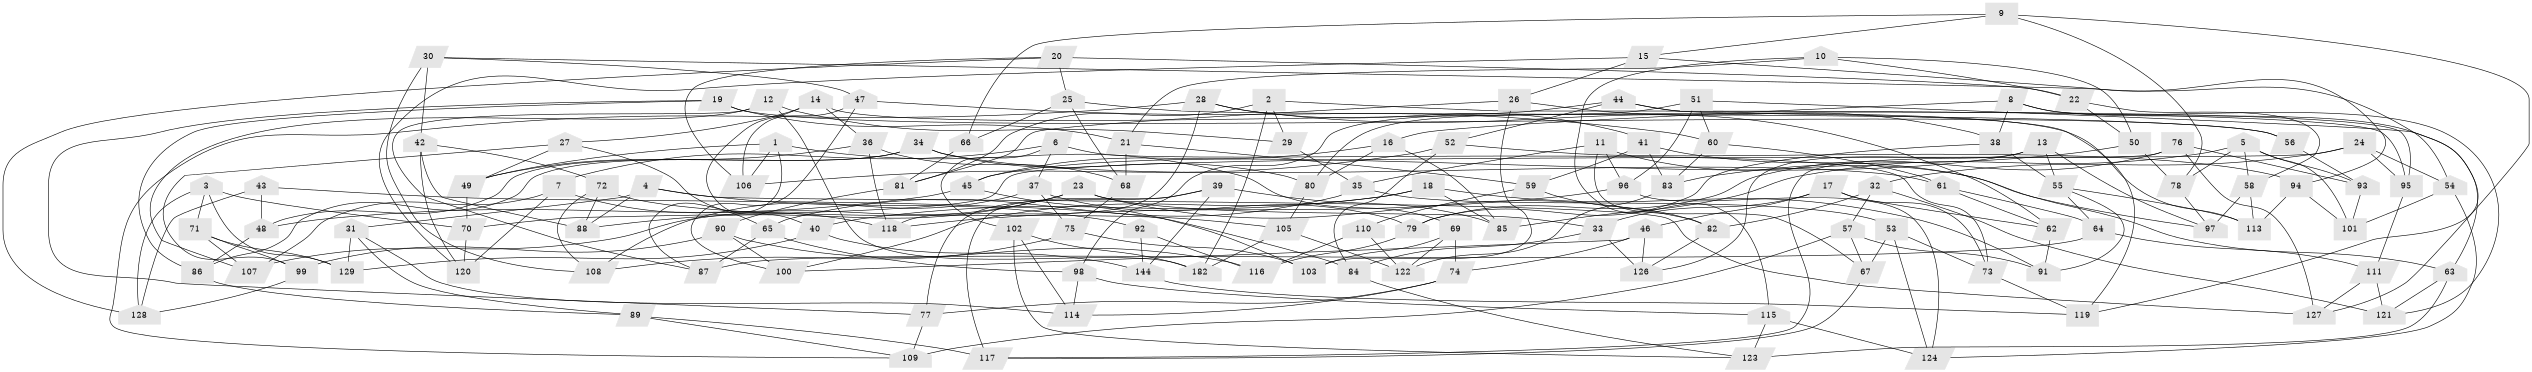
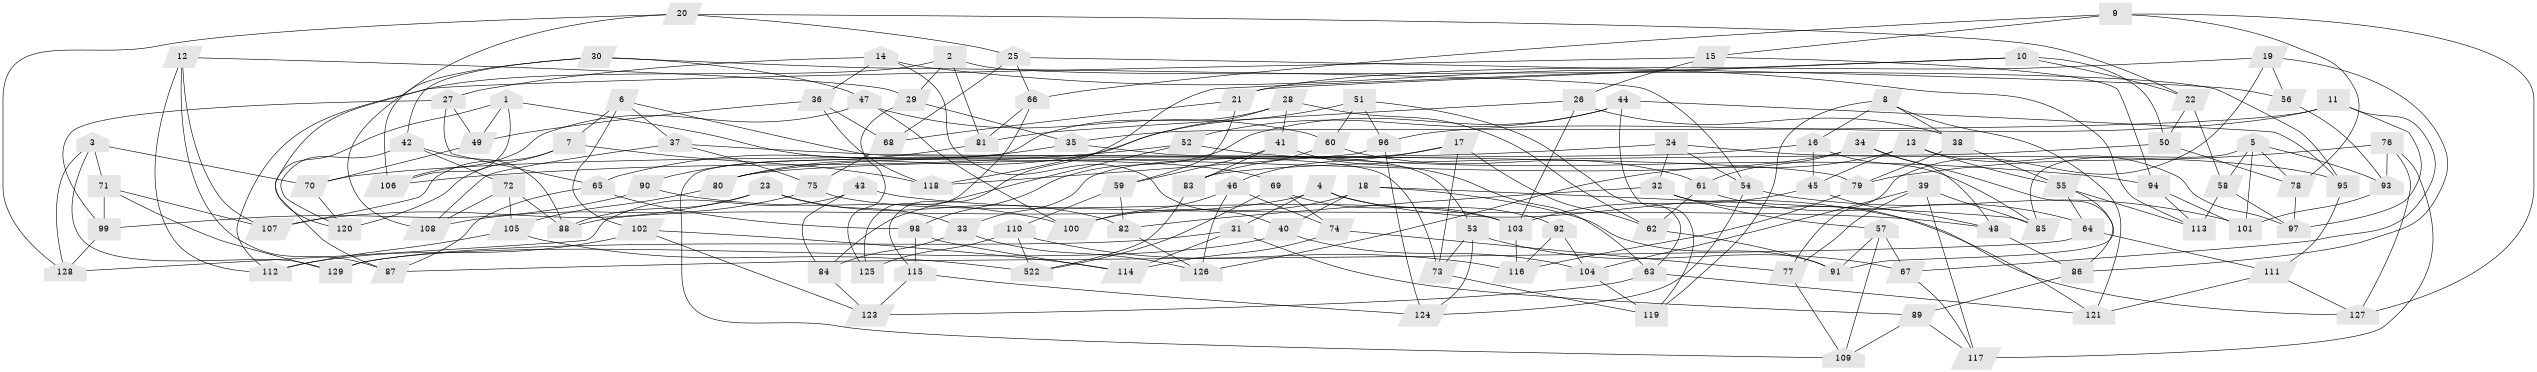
edge "90" -- "116": now "103" -- "116"
node "125": added
node "144": label "144" -> "104"
node "182": label "182" -> "112"
node "122": label "122" -> "522"
